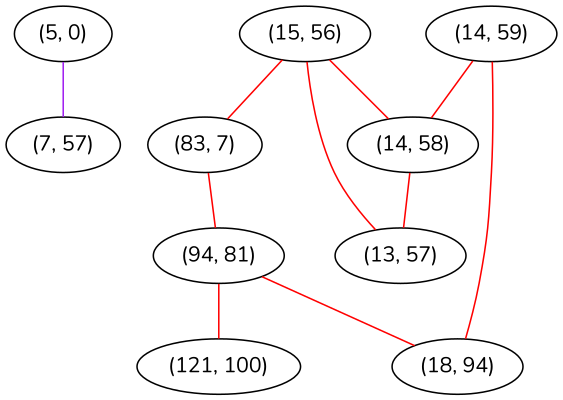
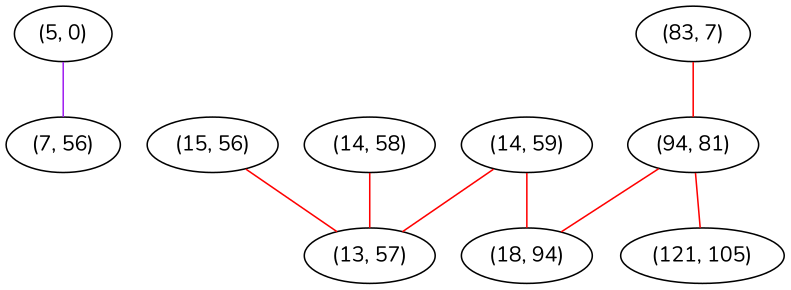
edge "(15, 56)" -- "(83, 7)": removed
edge "(15, 56)" -- "(14, 58)": removed
edge "(14, 59)" -- "(14, 58)": now "(14, 59)" -- "(13, 57)"
node "(7, 57)": label "(7, 57)" -> "(7, 56)"
node "(121, 100)": label "(121, 100)" -> "(121, 105)"
